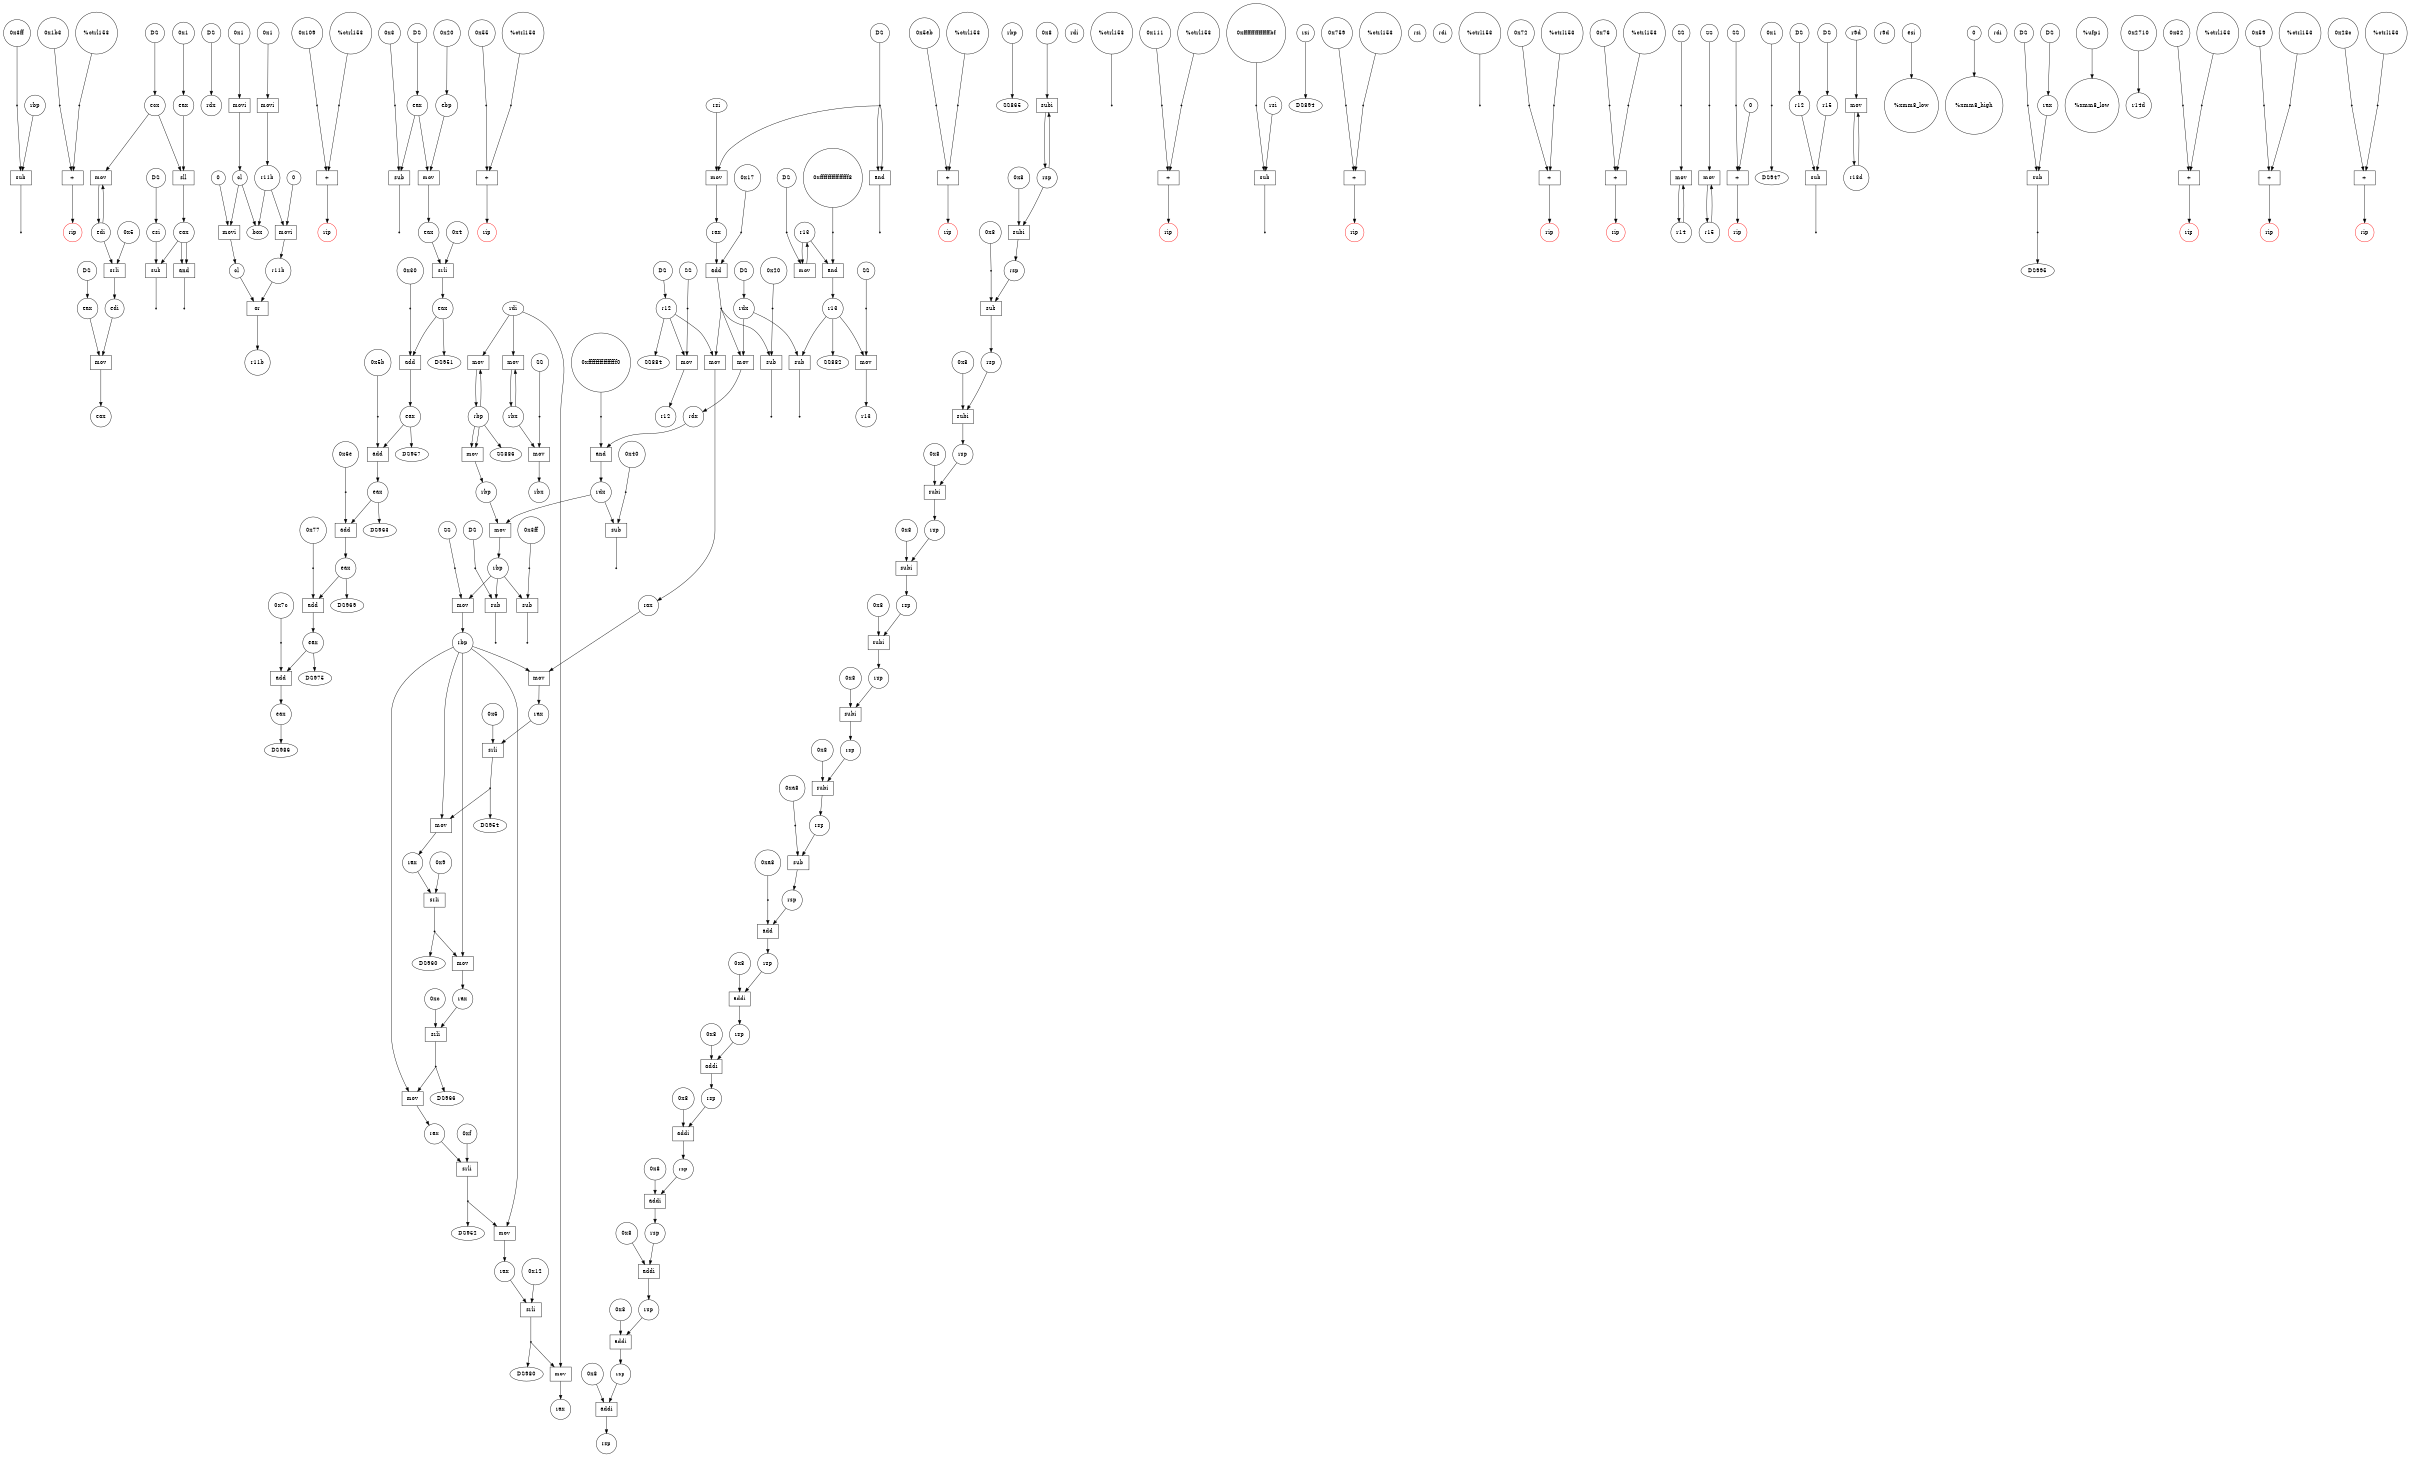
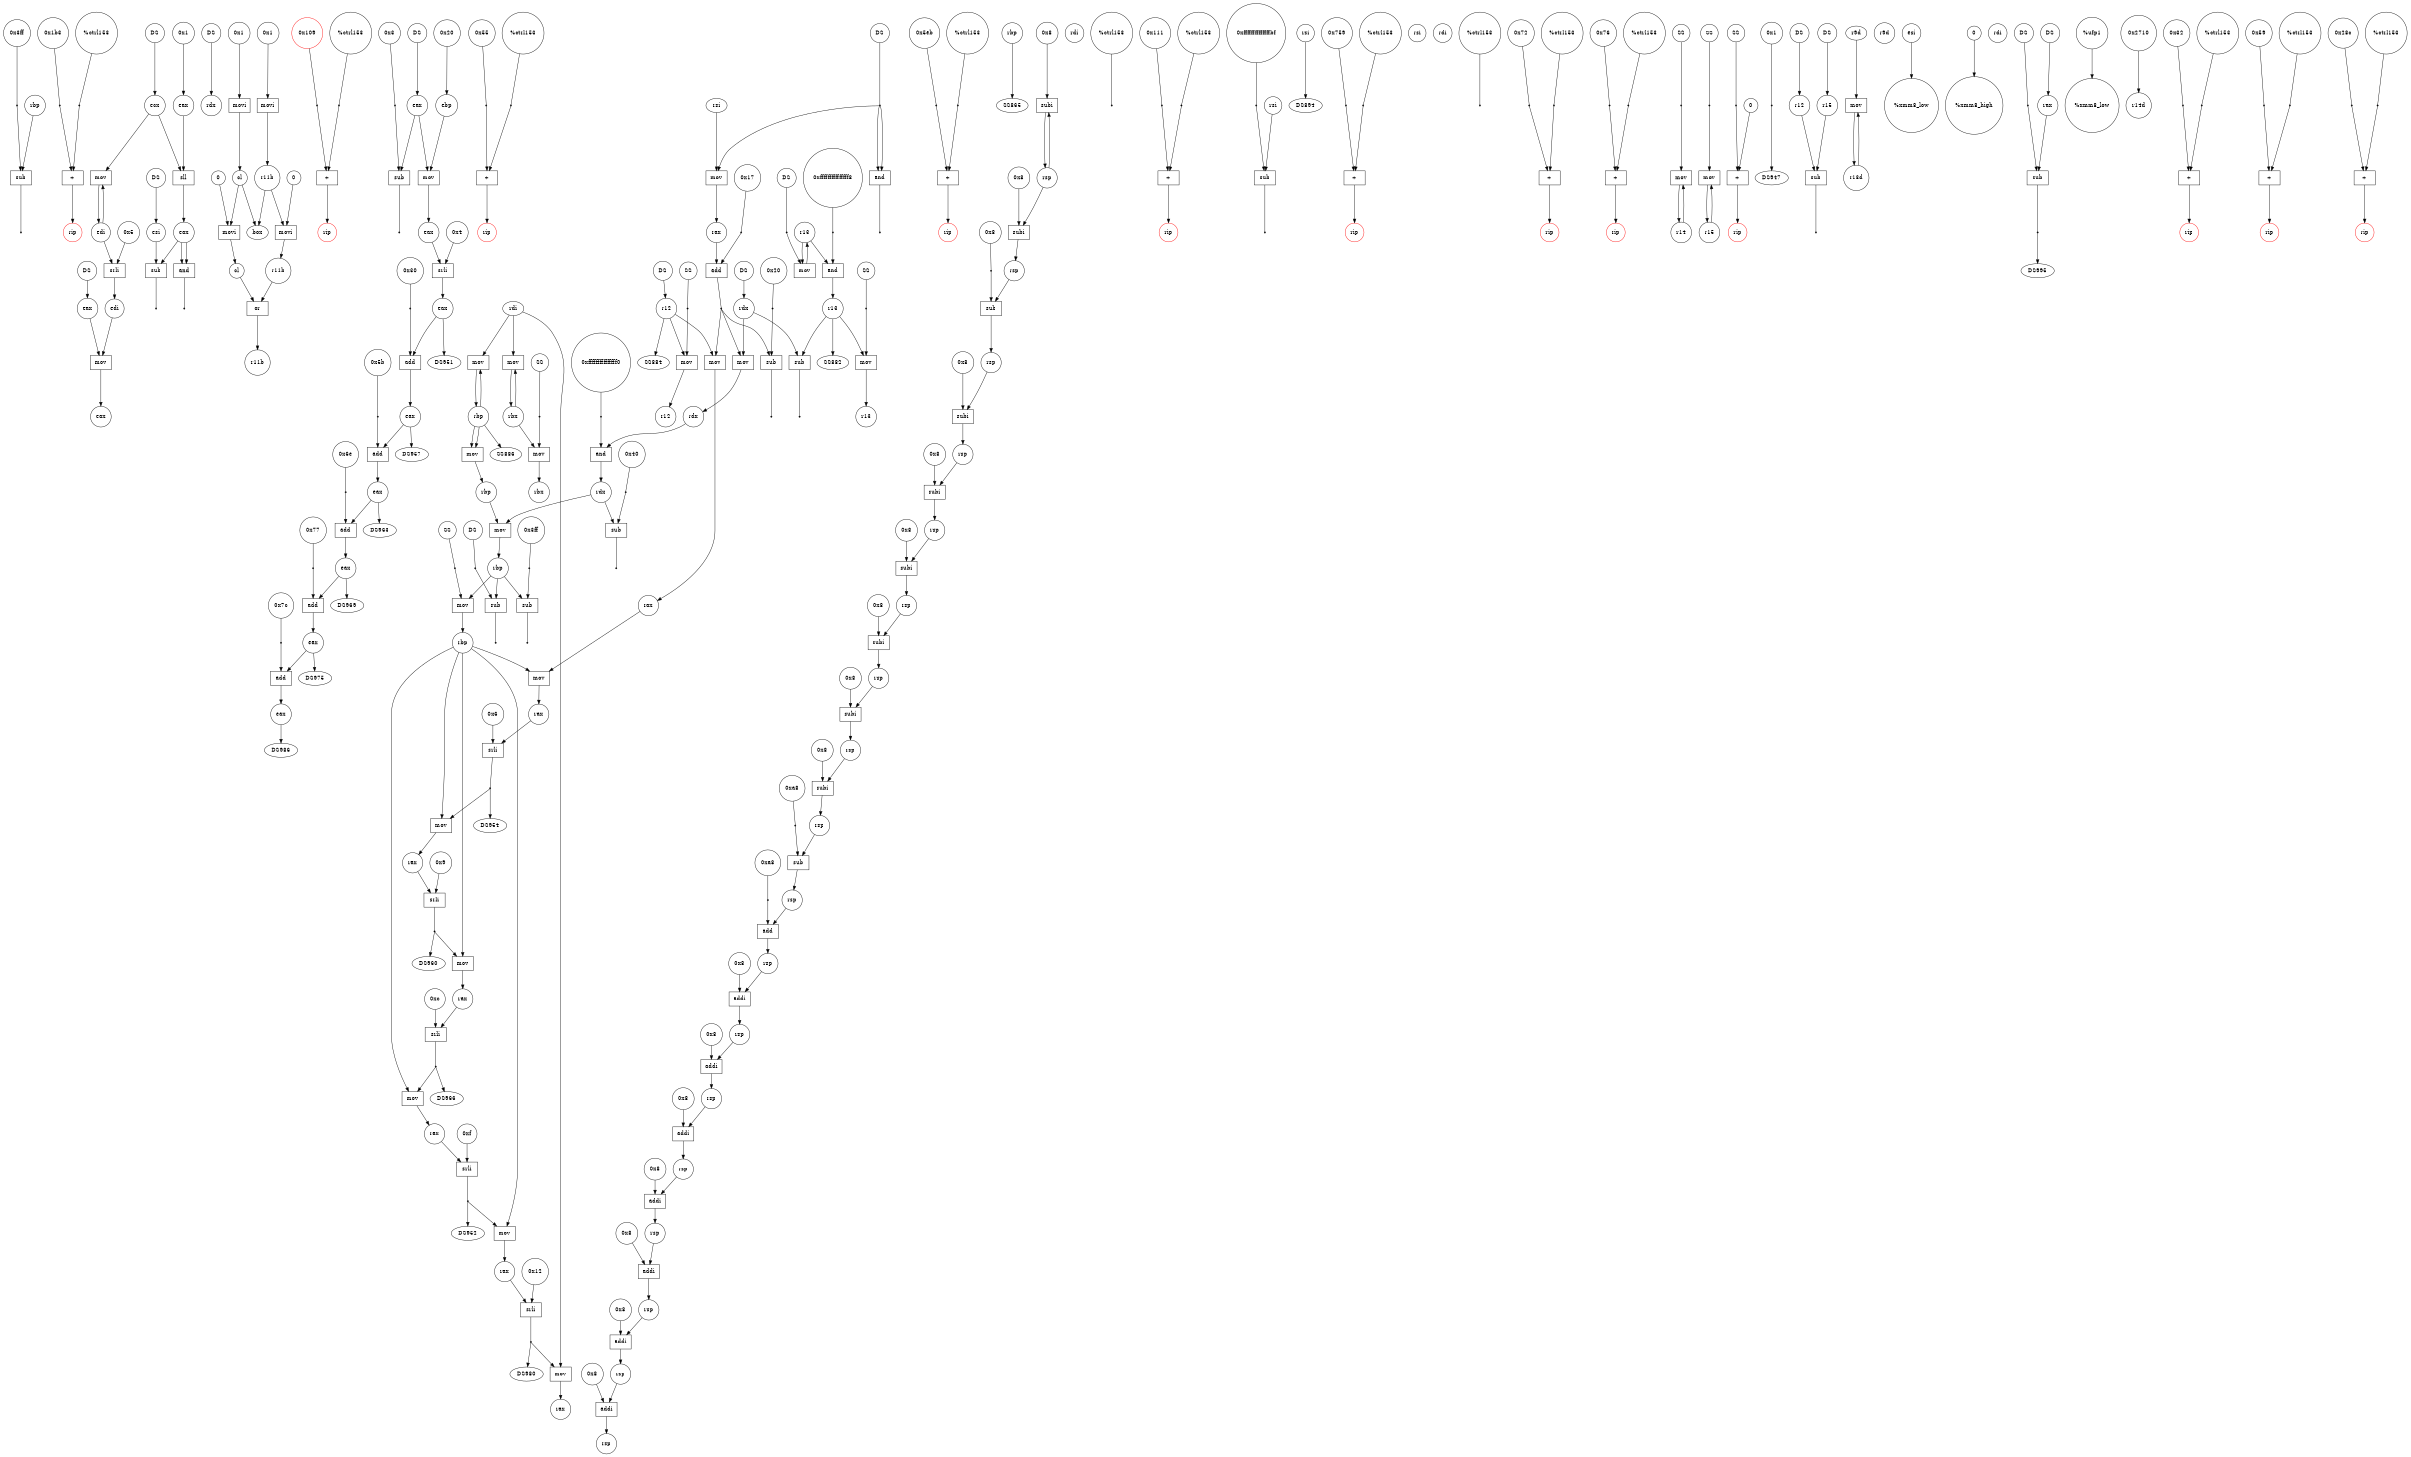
node "0x109": color black -> red
